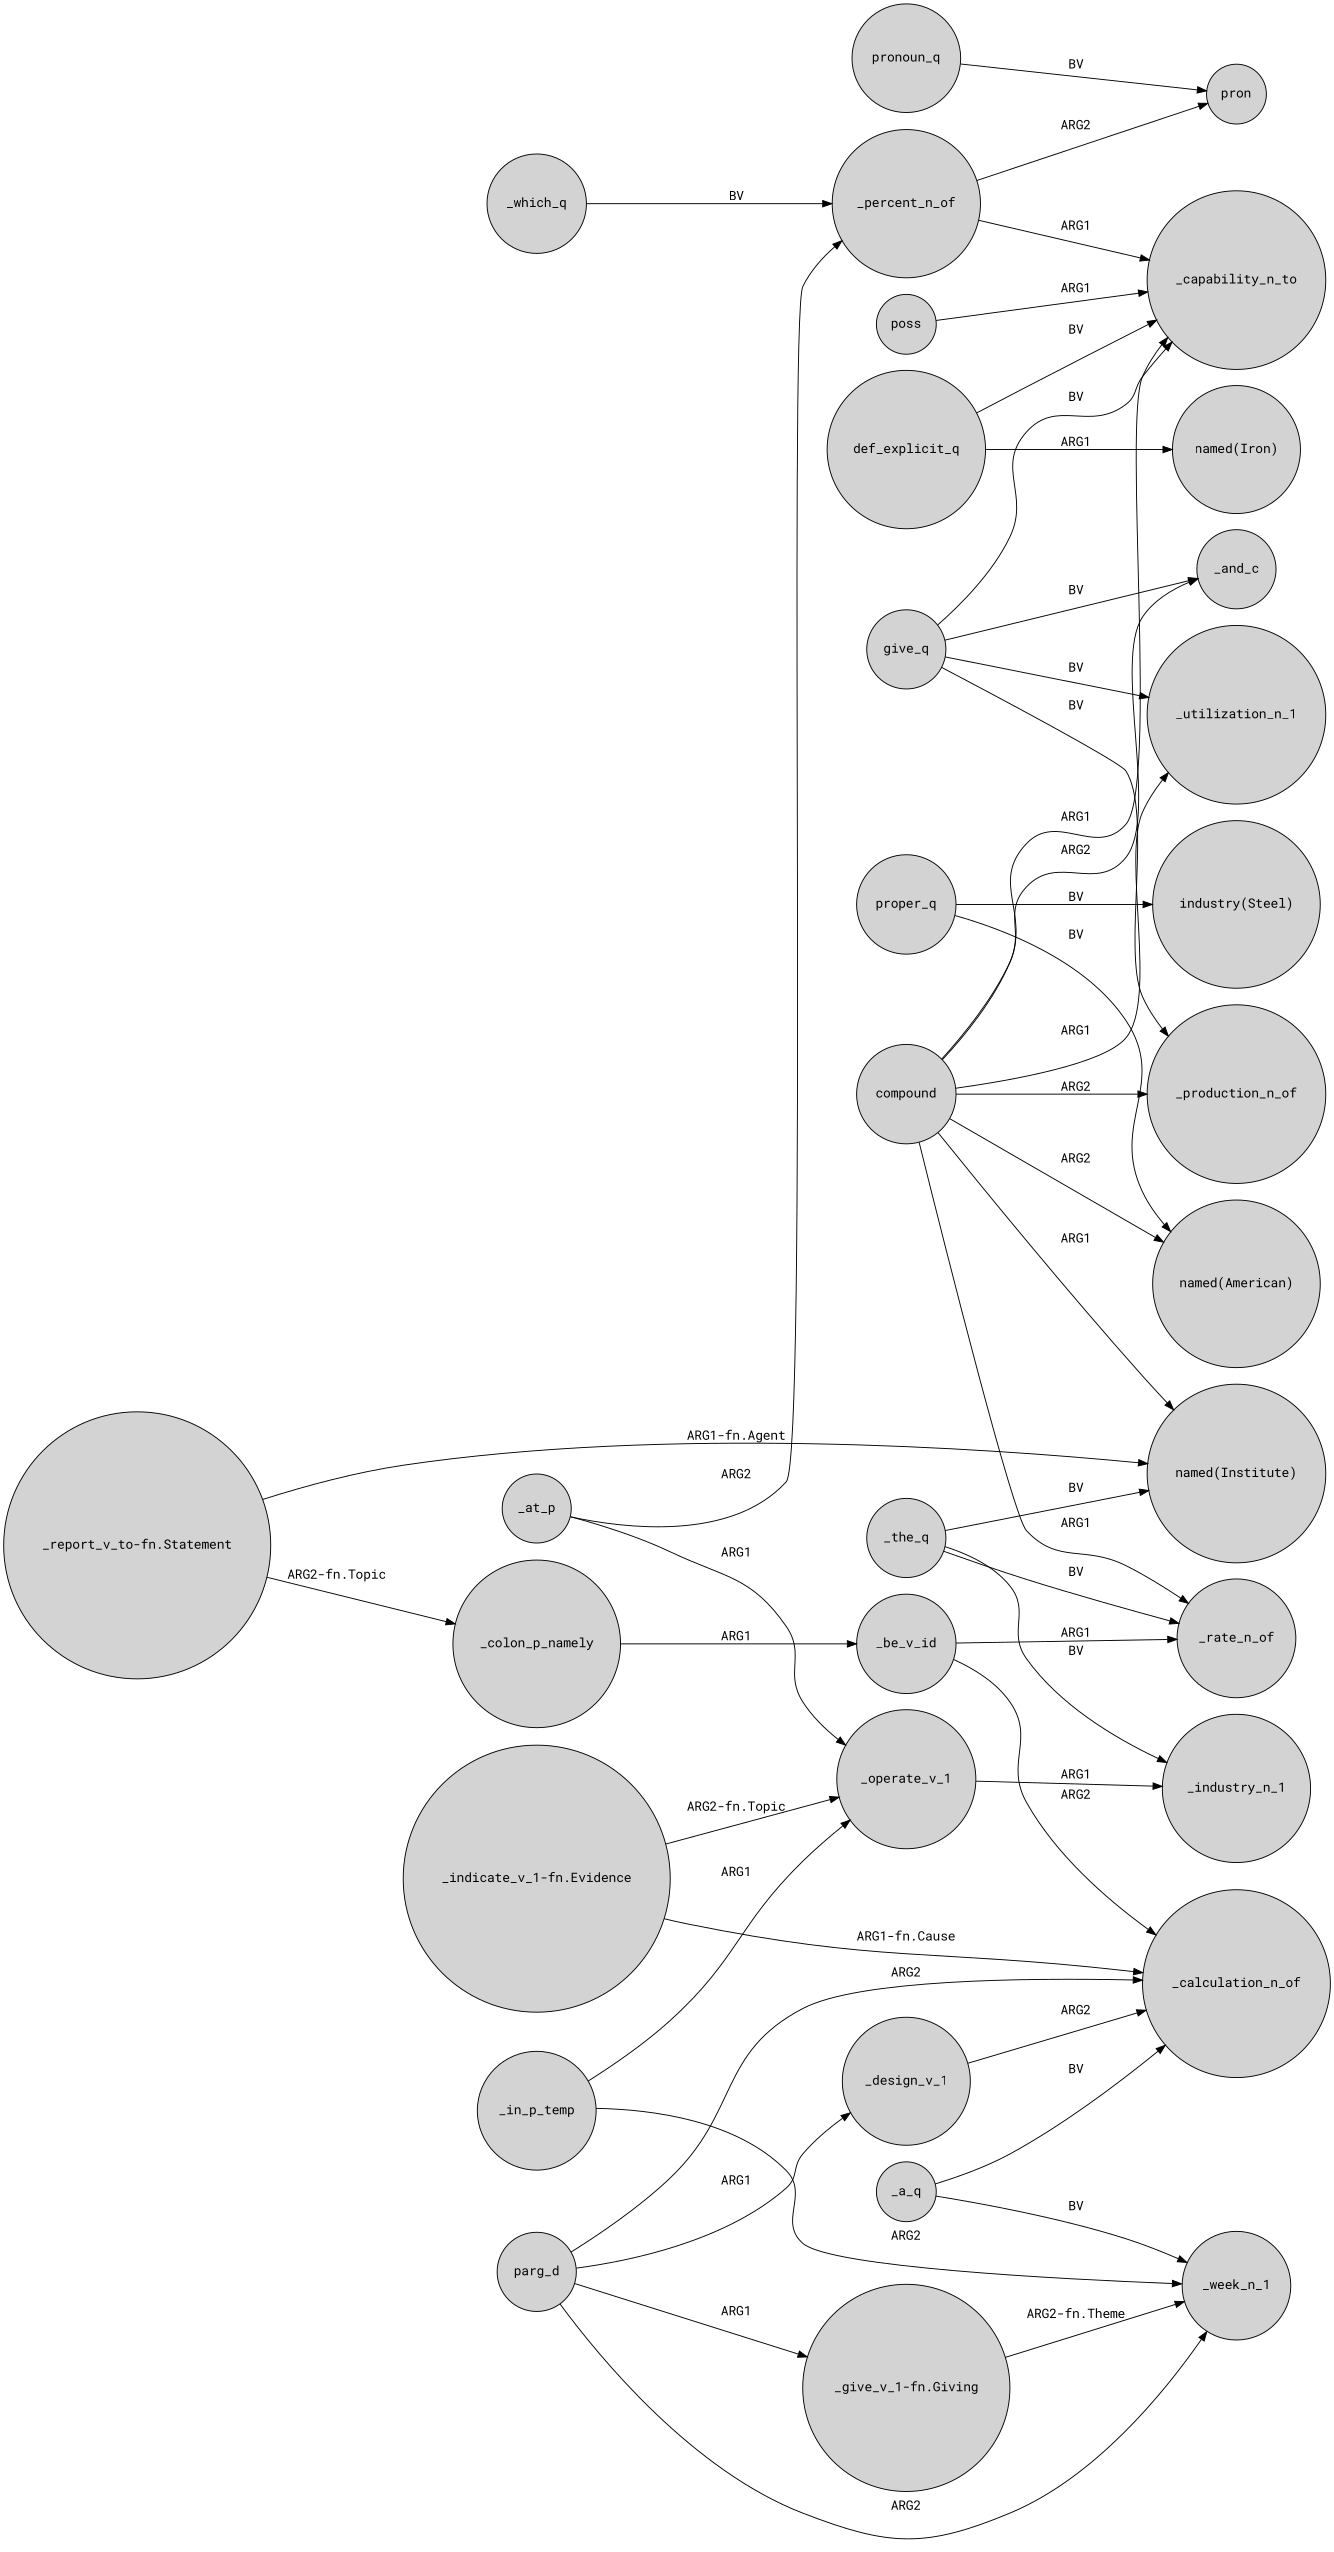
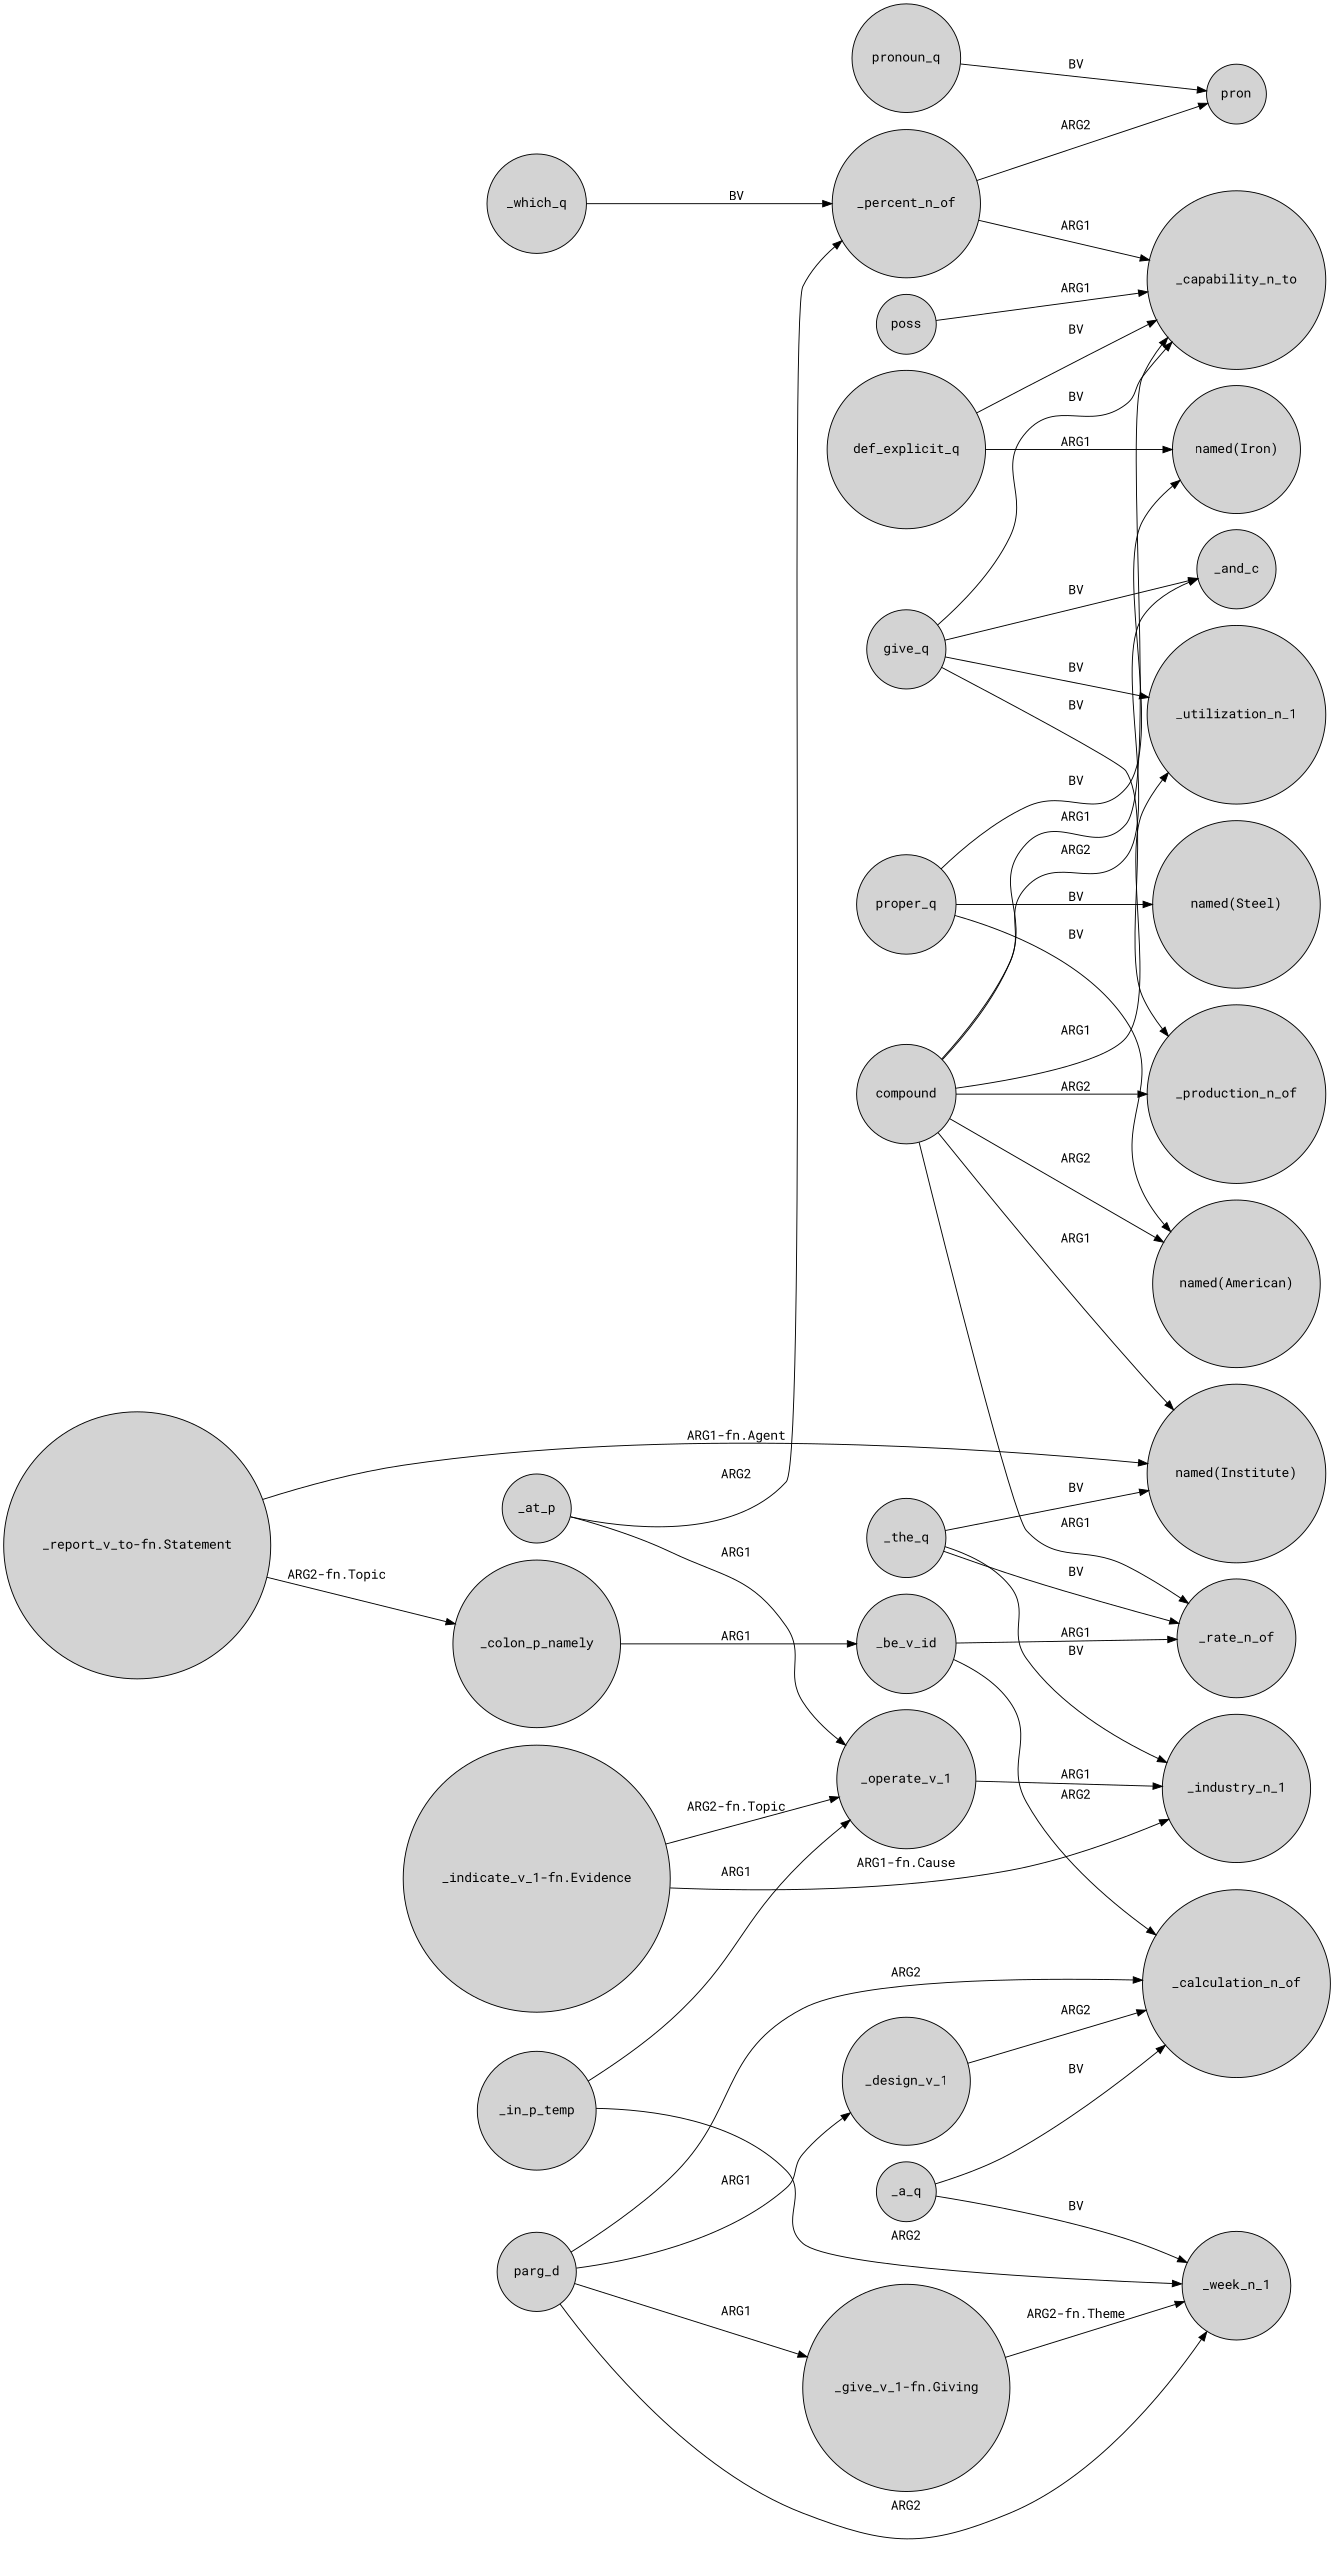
edge "proper_q" -> "named(Iron)": added, label "BV"
node "industry(Steel)": label "industry(Steel)" -> "named(Steel)"
edge "_indicate_v_1-fn.Evidence" -> "_calculation_n_of": now "_indicate_v_1-fn.Evidence" -> "_industry_n_1"
